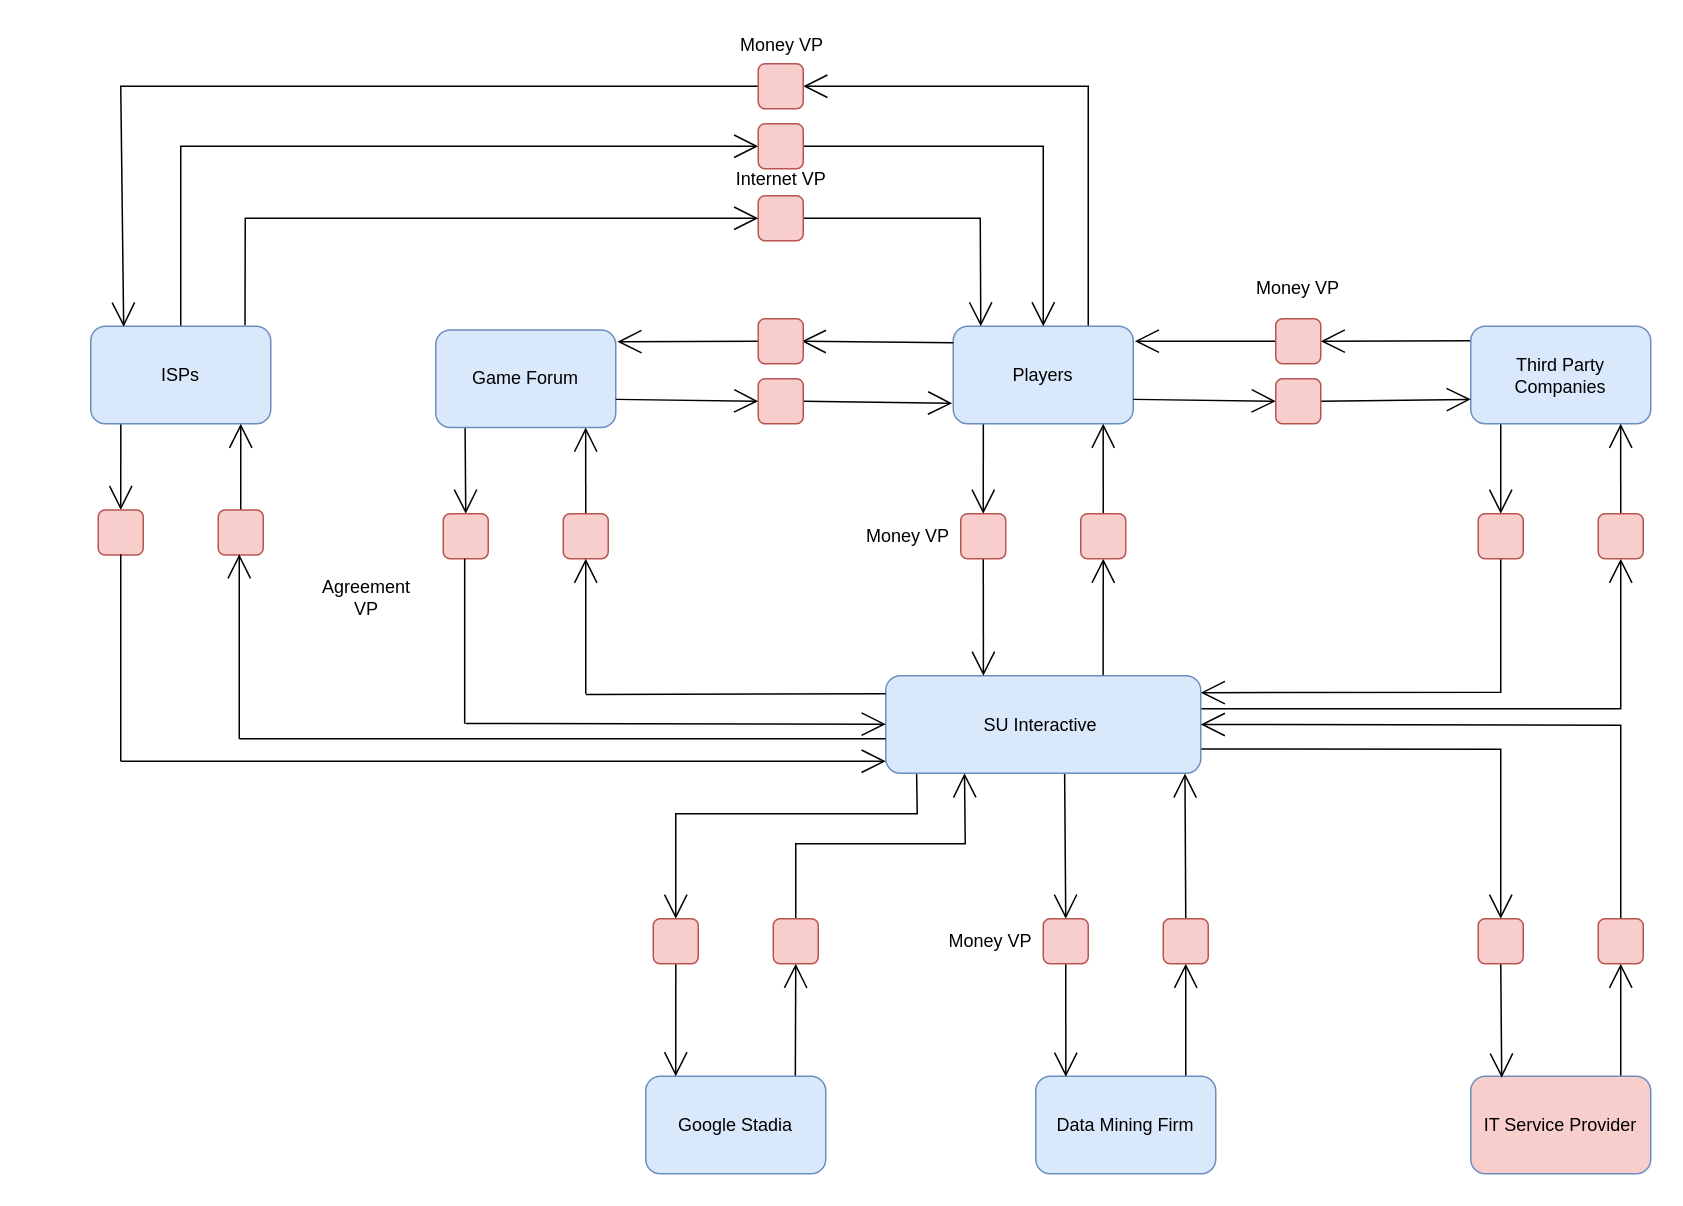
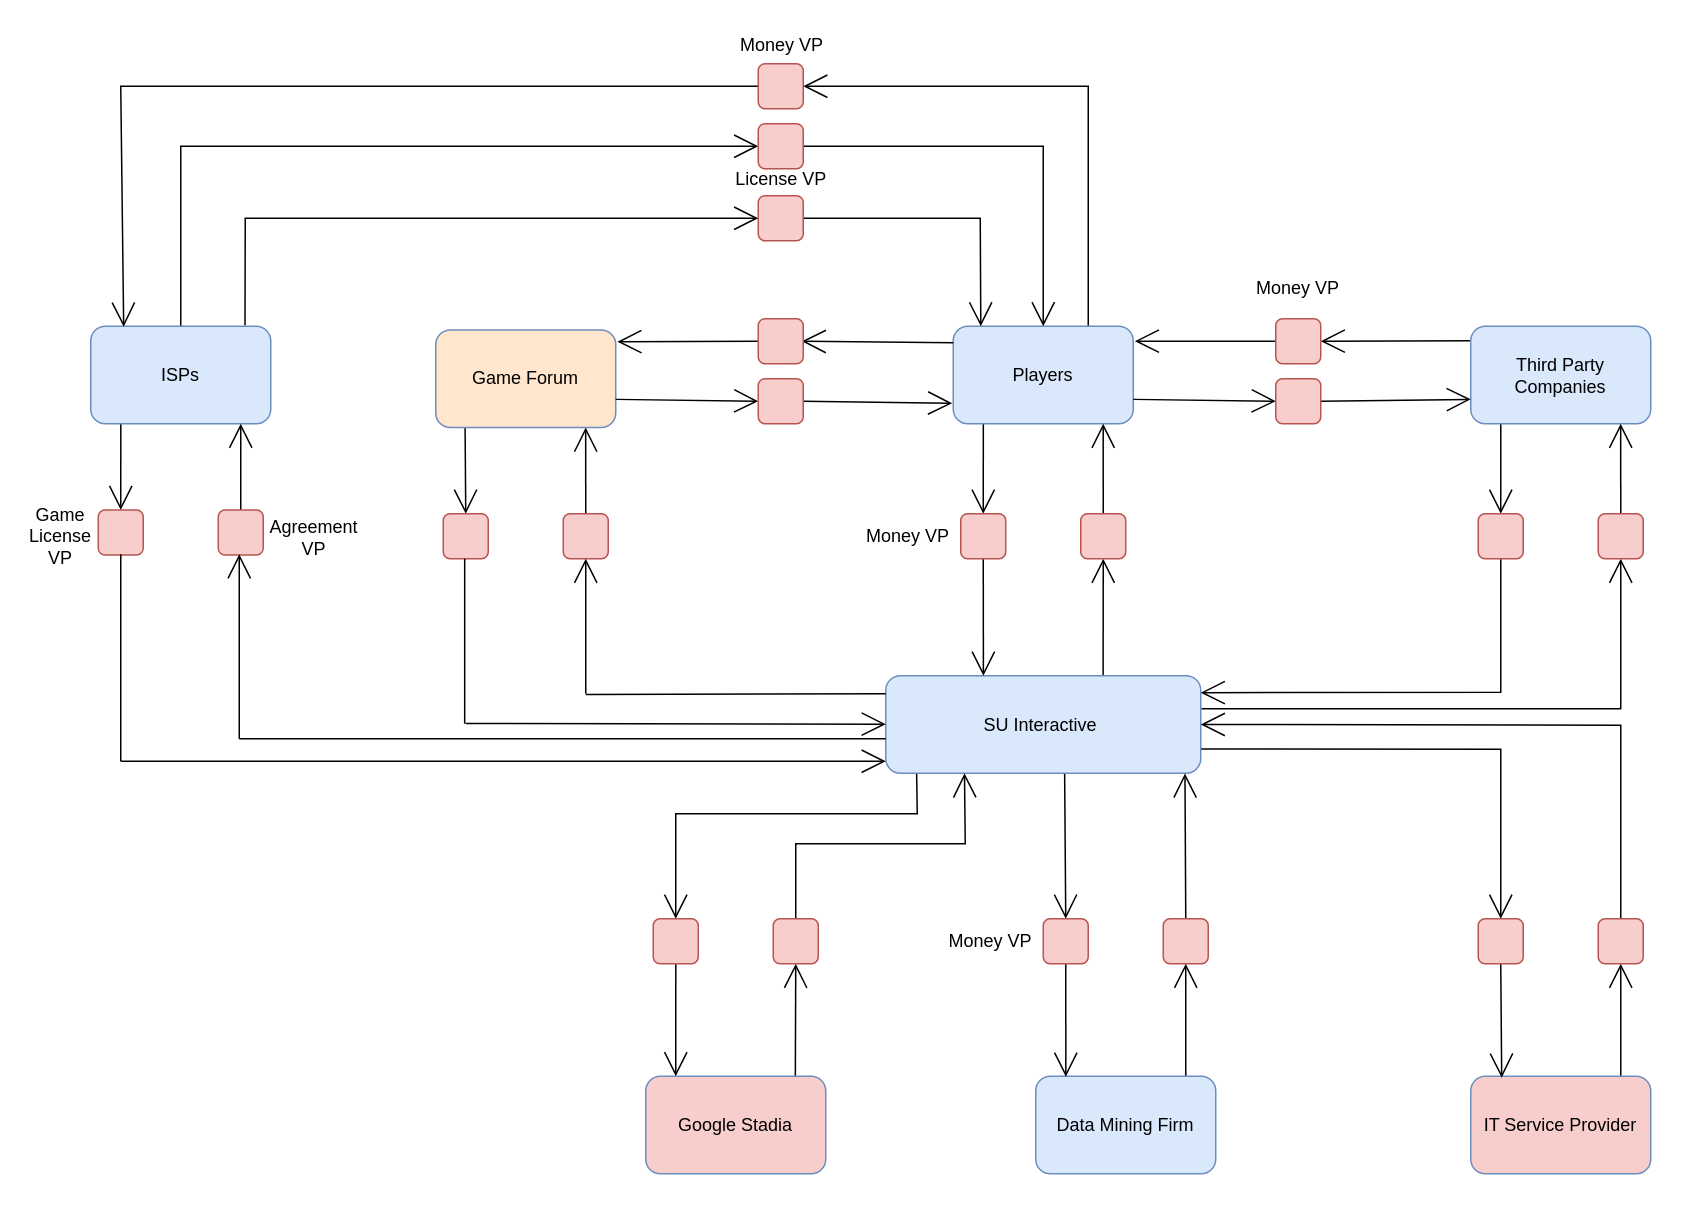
node "Internet VP": label "Internet VP" -> "License VP"
node "Game Forum": fillcolor #dae8fc -> #ffe6cc
node "Game License VP": added
node "Agreement VP": moved (367, 598) -> (314, 538)
node "Google Stadia": fillcolor #dae8fc -> #f8cecc
